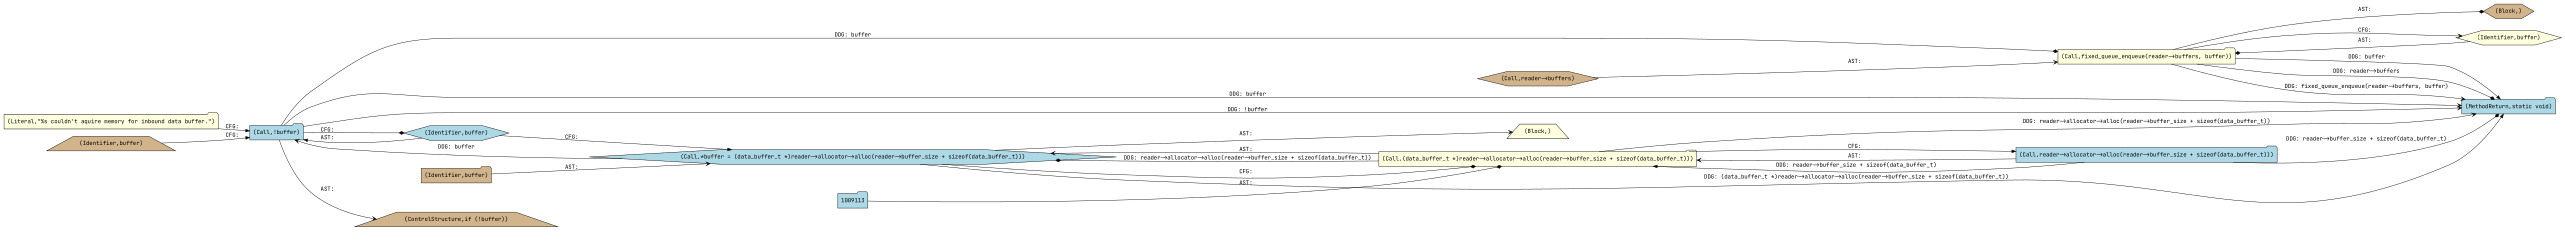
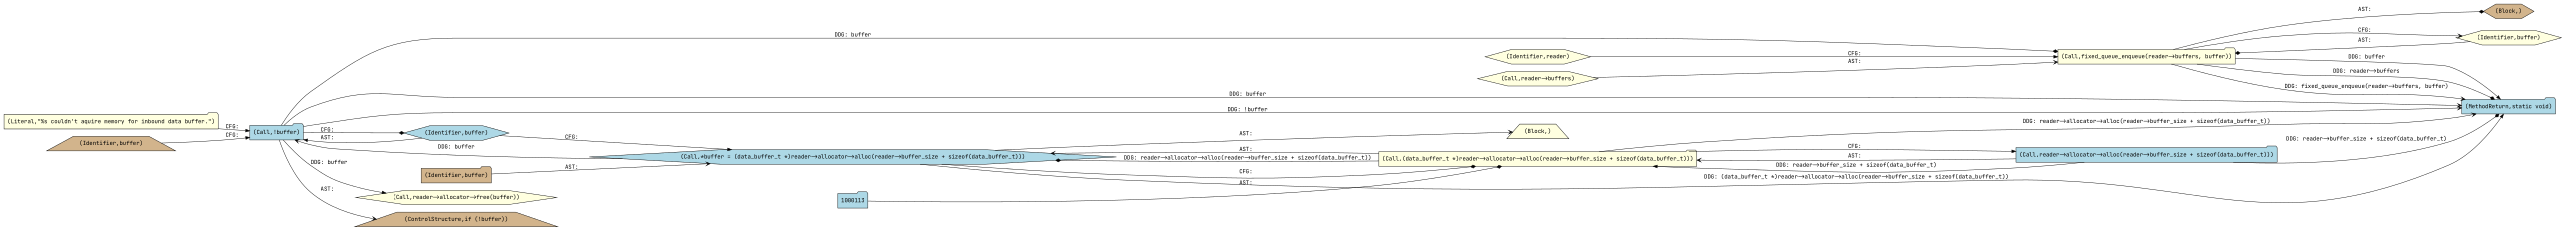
node "(Identifier,reader)": added
node "(Call,reader->buffers)": fillcolor tan -> lightyellow
node "(Call,reader->allocator->free(buffer))": added
node "1009113": label "1009113" -> "1000113"
